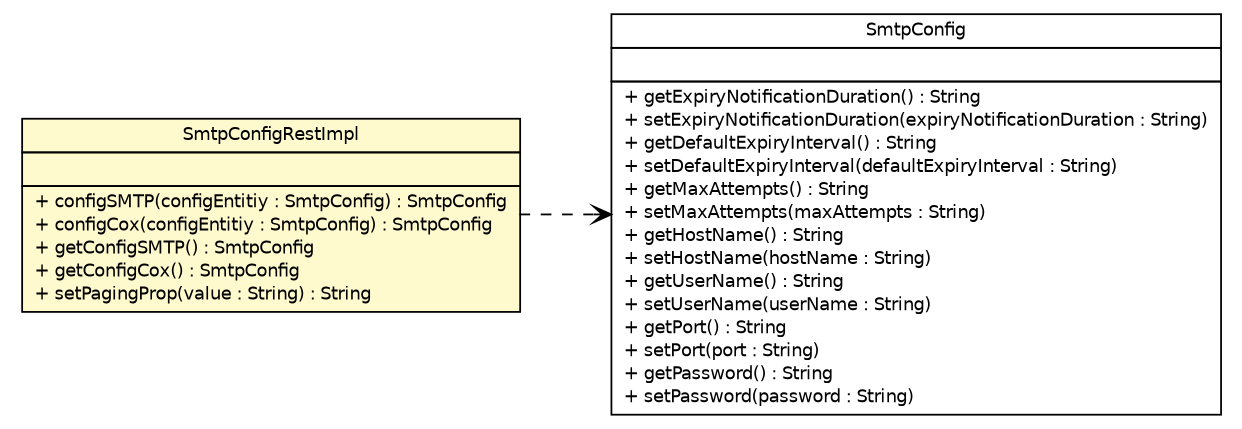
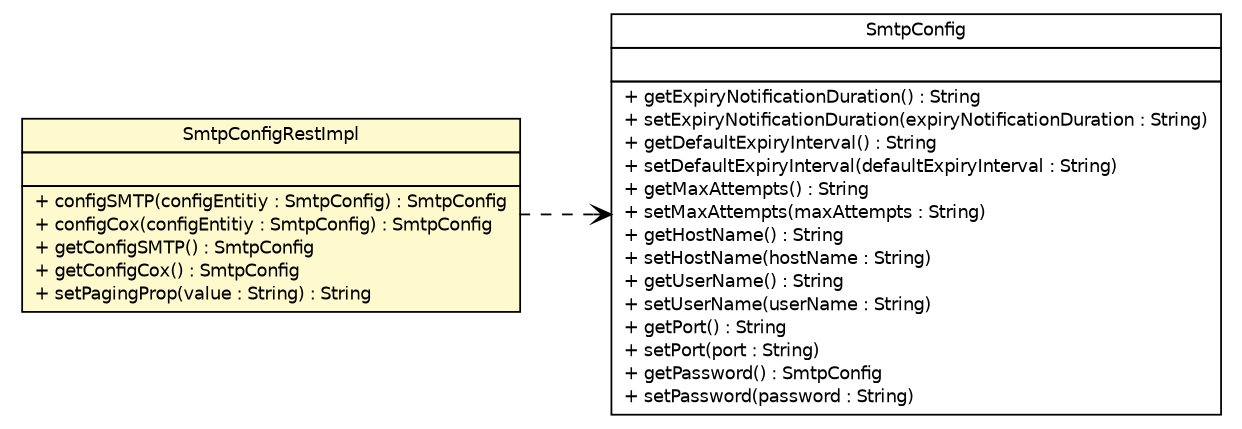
node "SmtpConfig": text "+ getPassword() : String" -> "+ getPassword() : SmtpConfig"
